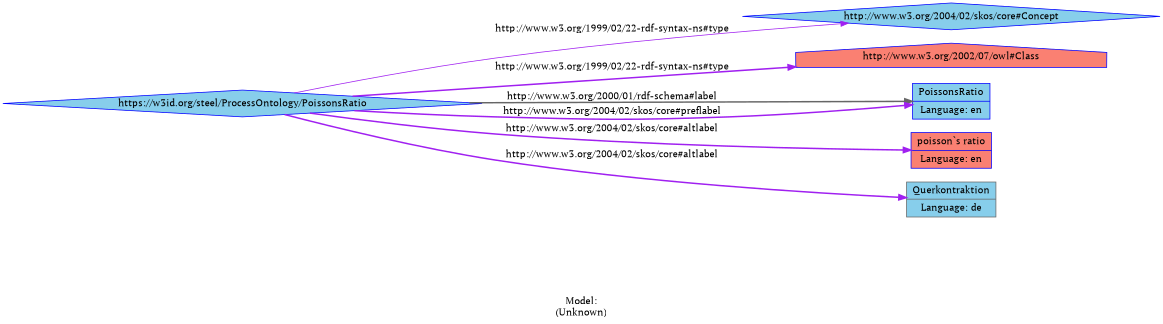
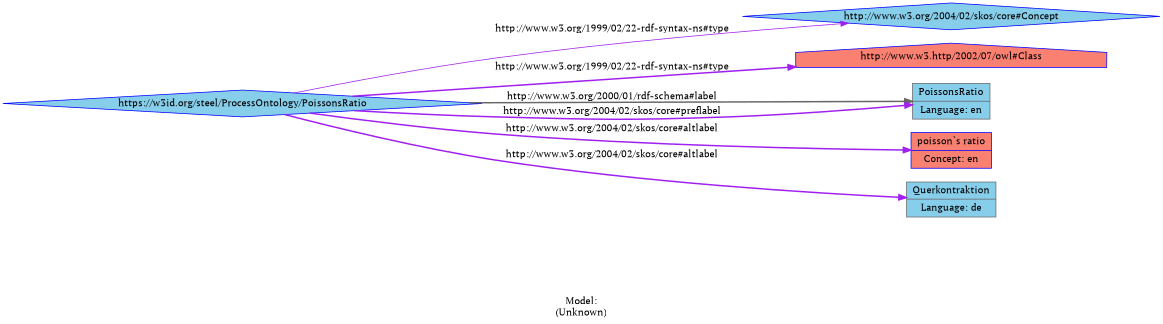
node "http://www.w3.org/2002/07/owl#Class": label "http://www.w3.org/2002/07/owl#Class" -> "http://www.w3.http/2002/07/owl#Class"
node "PoissonsRatio": color blue -> gray40
node "poisson`s ratio": text "Language: en" -> "Concept: en"
